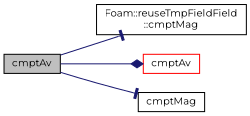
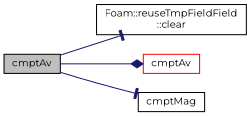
node "Foam::reuseTmpFieldField ::cmptMag": label "Foam::reuseTmpFieldField ::cmptMag" -> "Foam::reuseTmpFieldField ::clear"
